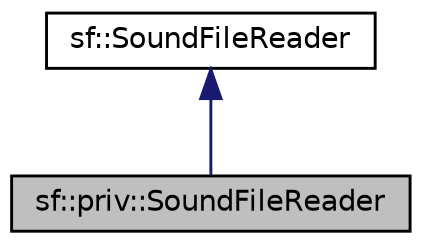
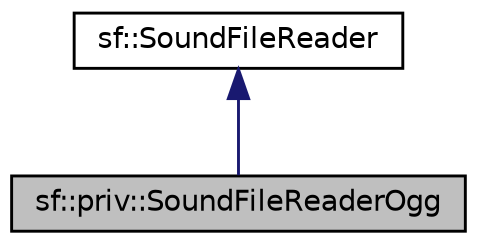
node "sf::priv::SoundFileReader": label "sf::priv::SoundFileReader" -> "sf::priv::SoundFileReaderOgg"
